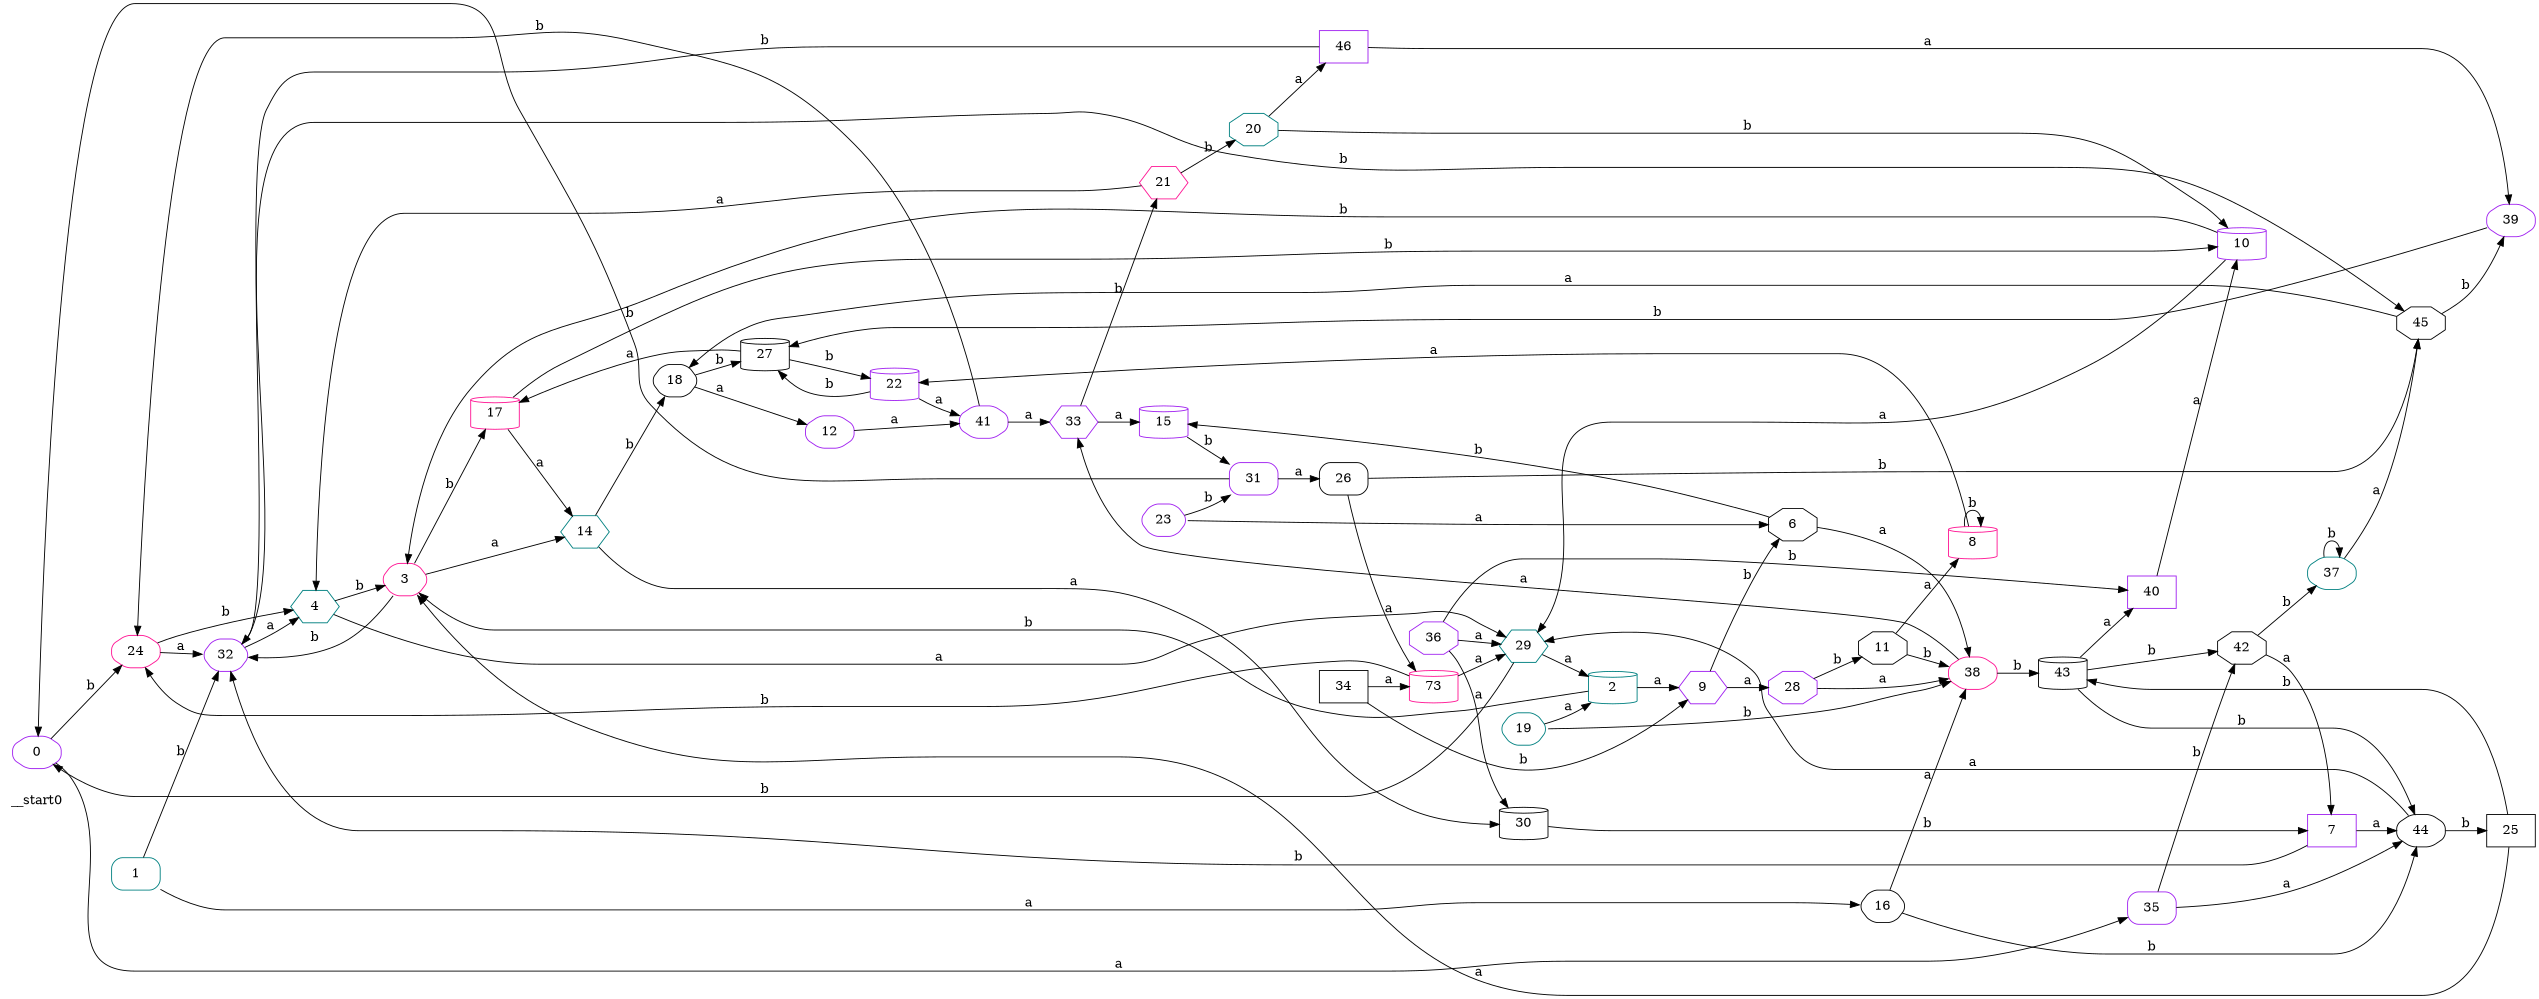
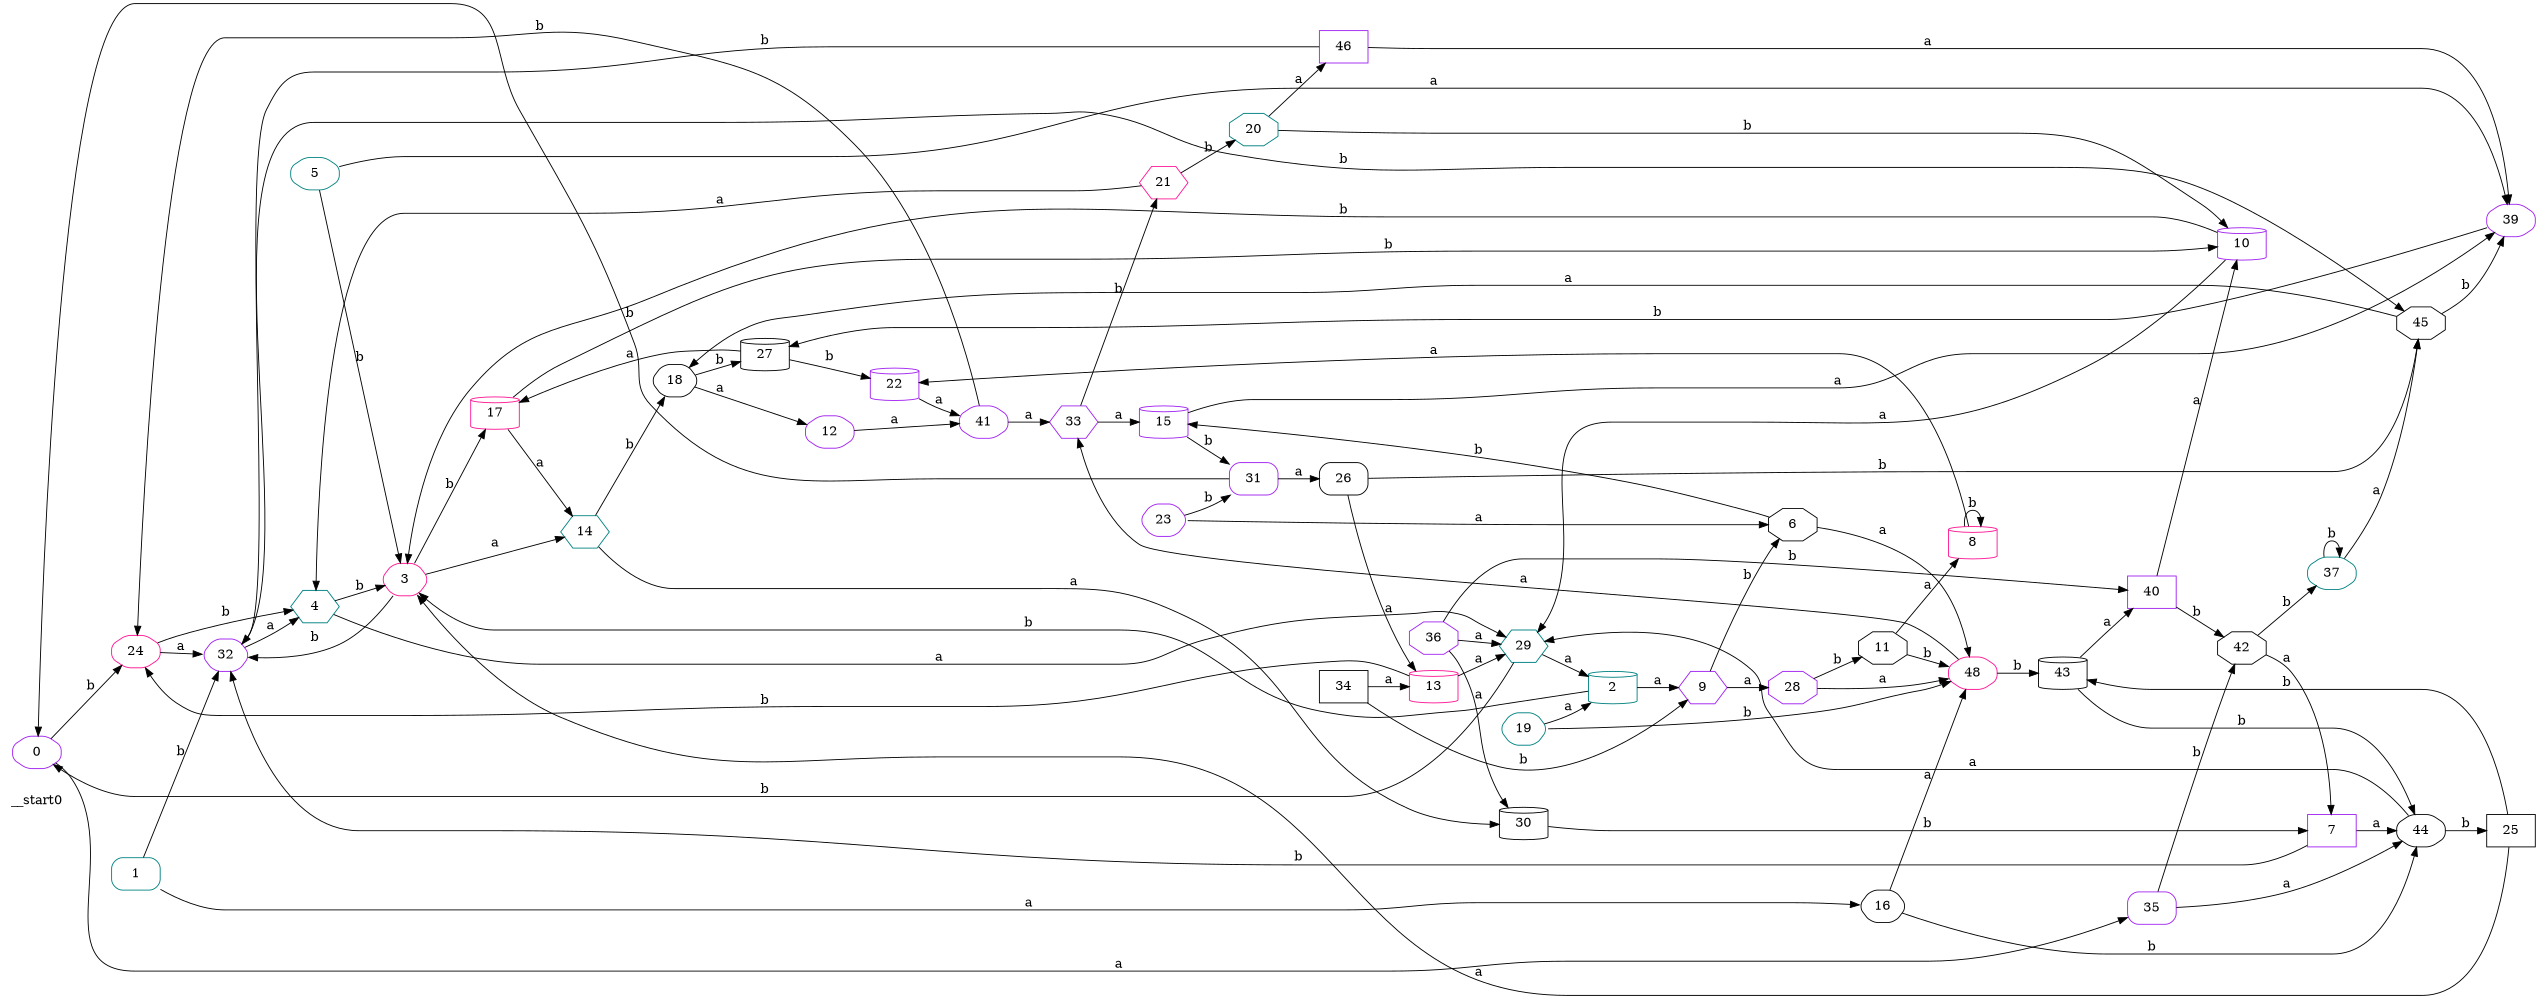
node "5": added
edge "15" -> "39": added, label "a"
edge "22" -> "27": removed, label "b"
edge "43" -> "42": now "40" -> "42"
node "38": label "38" -> "48"
node "73": label "73" -> "13"
